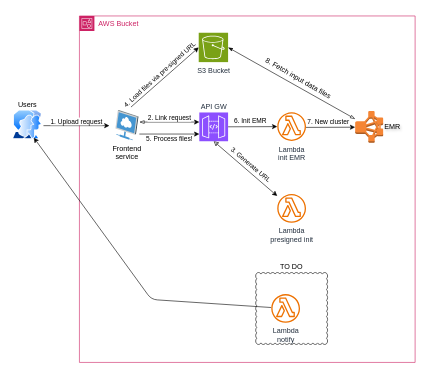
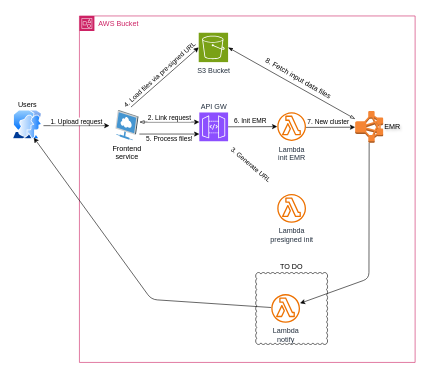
edge "API GW" -- "Lambda presigned init": removed
edge "EMR" -> "Lambda notify": added
